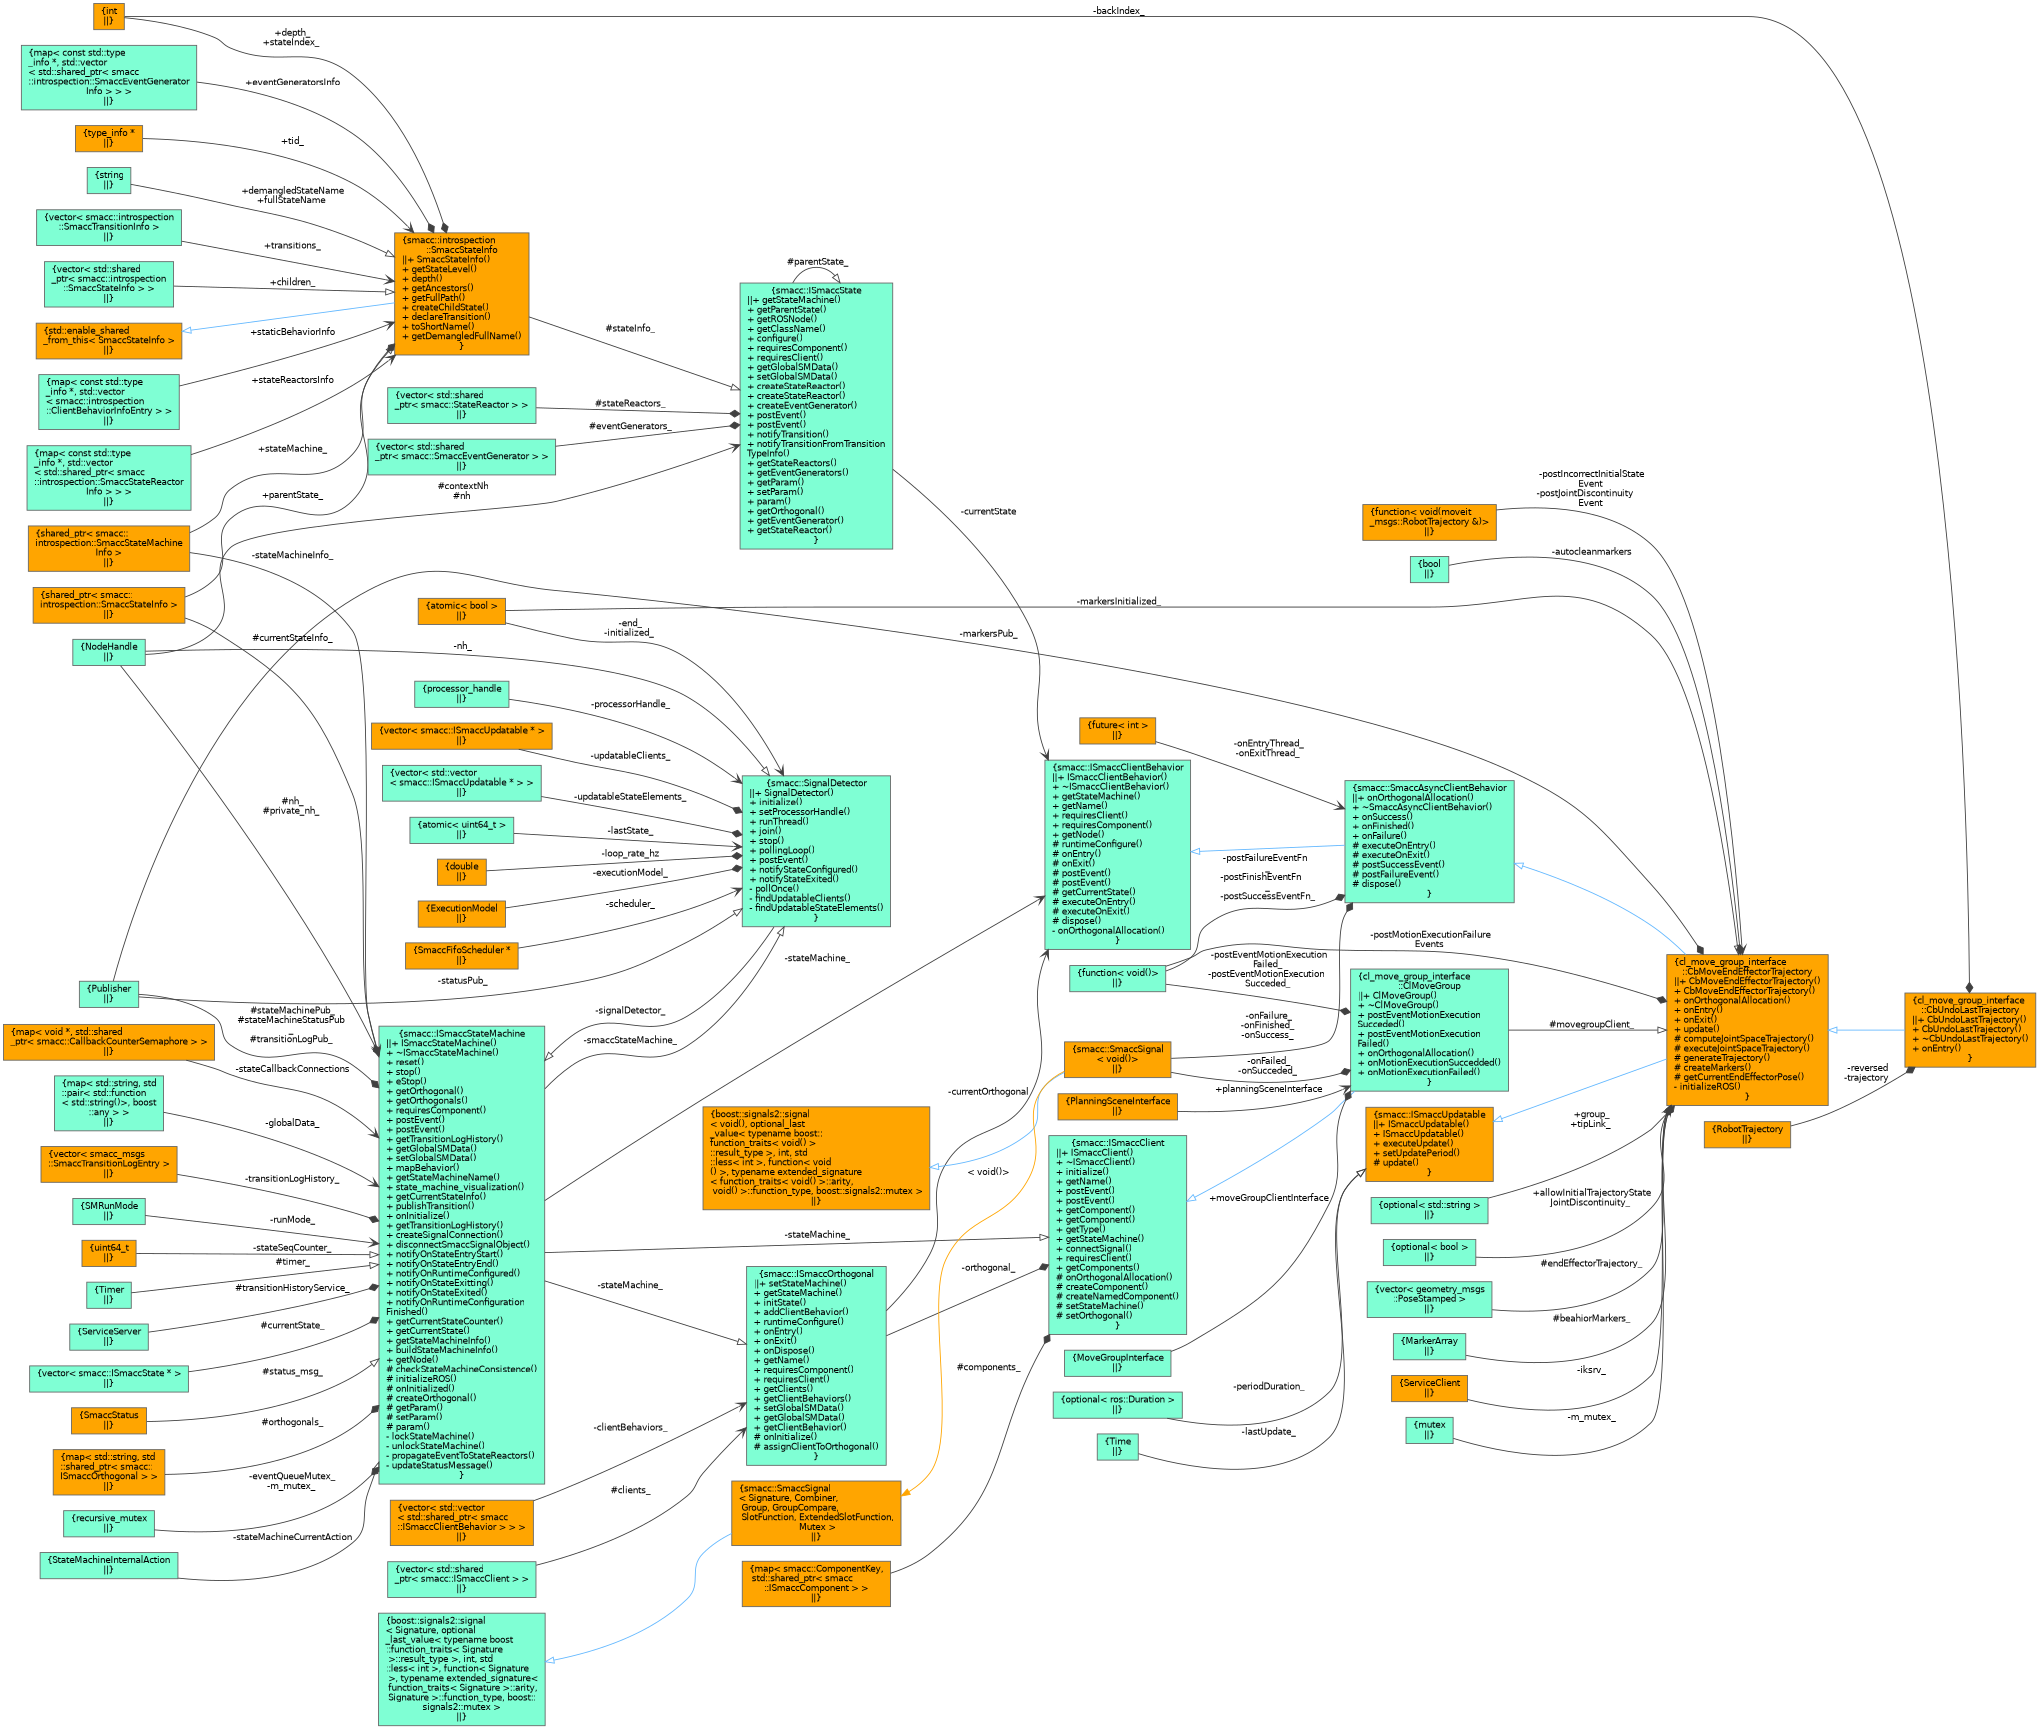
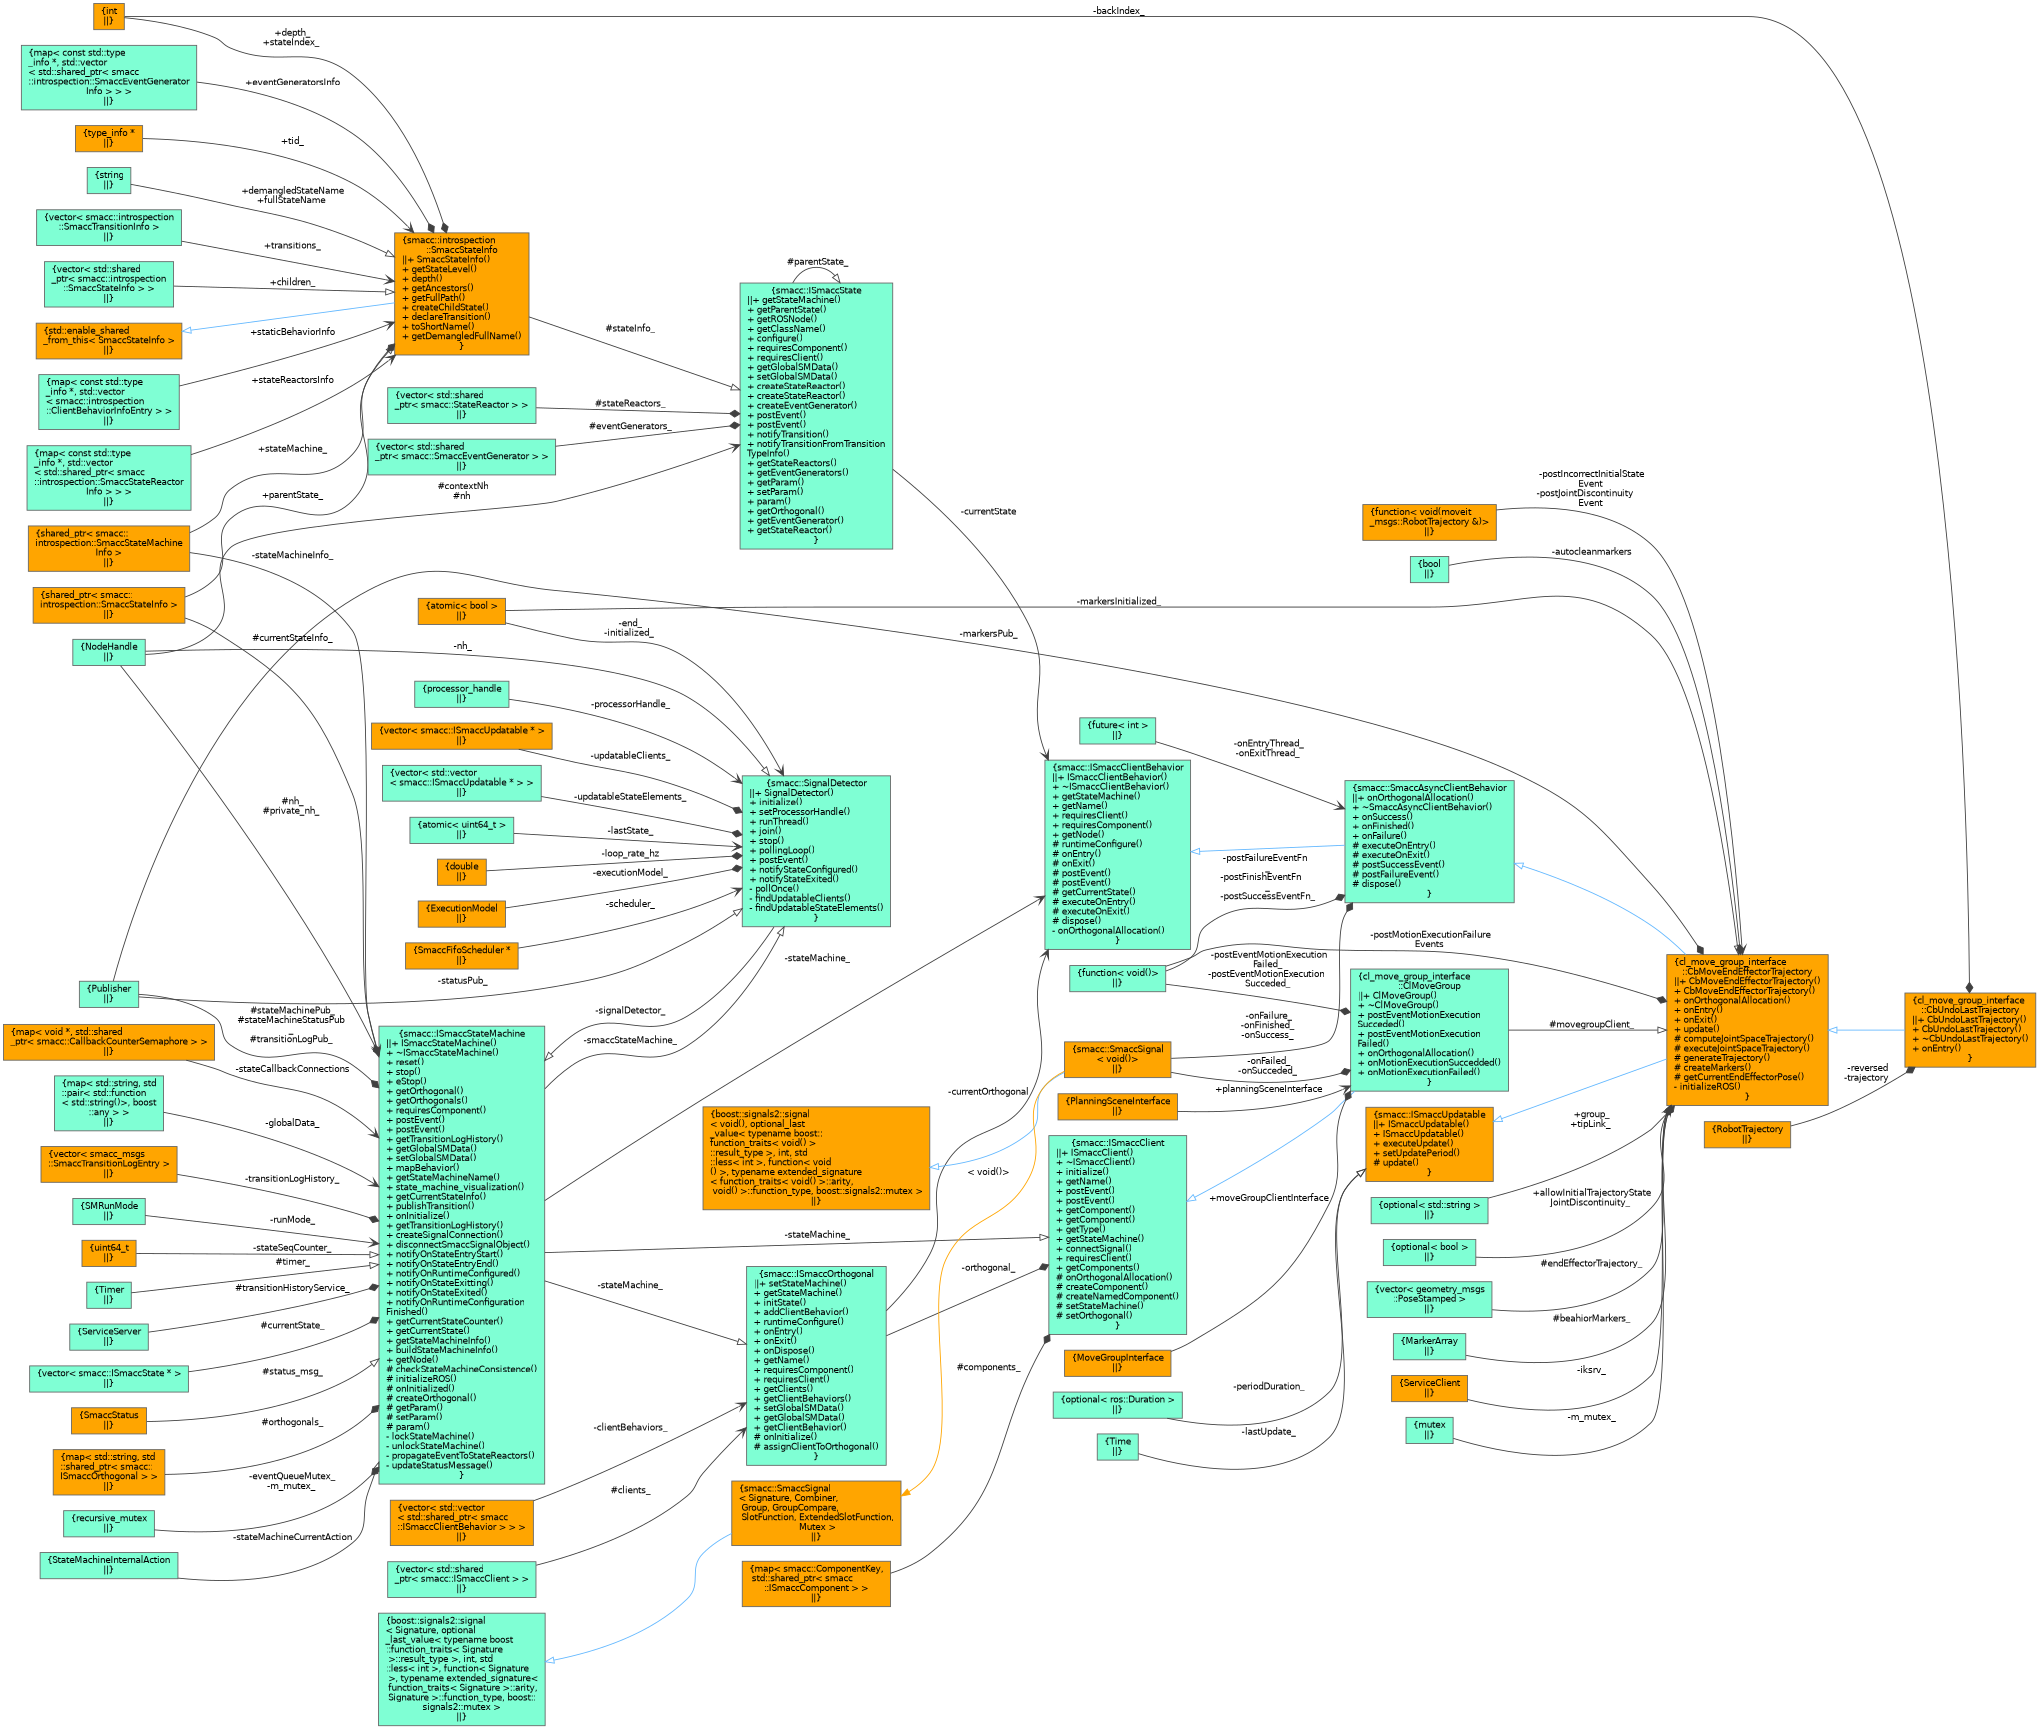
node "{future< int > ||}": fillcolor orange -> aquamarine
node "{MoveGroupInterface ||}": fillcolor aquamarine -> orange
